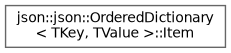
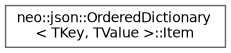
node "json::json::OrderedDictionary < TKey, TValue >::Item": label "json::json::OrderedDictionary < TKey, TValue >::Item" -> "neo::json::OrderedDictionary < TKey, TValue >::Item"
